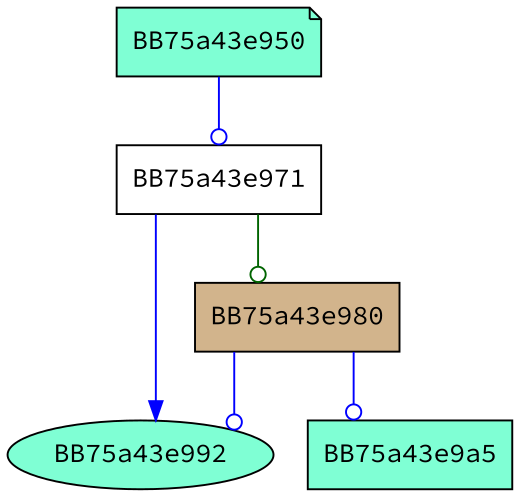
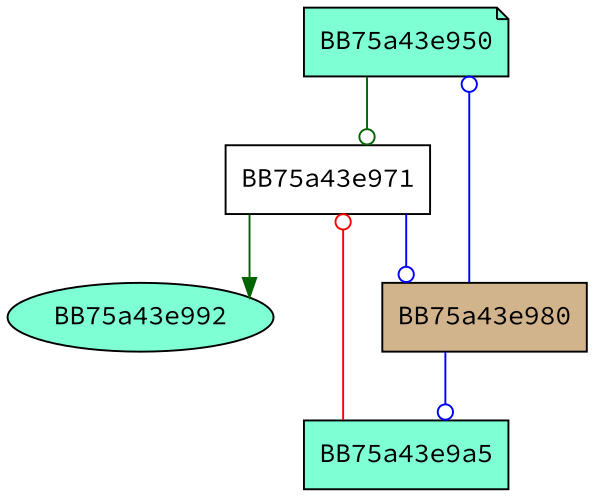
edge "BB75a43e950" -> "BB75a43e971": color blue -> darkgreen
edge "BB75a43e971" -> "BB75a43e980": color darkgreen -> blue
edge "BB75a43e971" -> "BB75a43e992": color blue -> darkgreen
edge "BB75a43e9a5" -> "BB75a43e971": added
edge "BB75a43e980" -> "BB75a43e992": now "BB75a43e980" -> "BB75a43e950"
